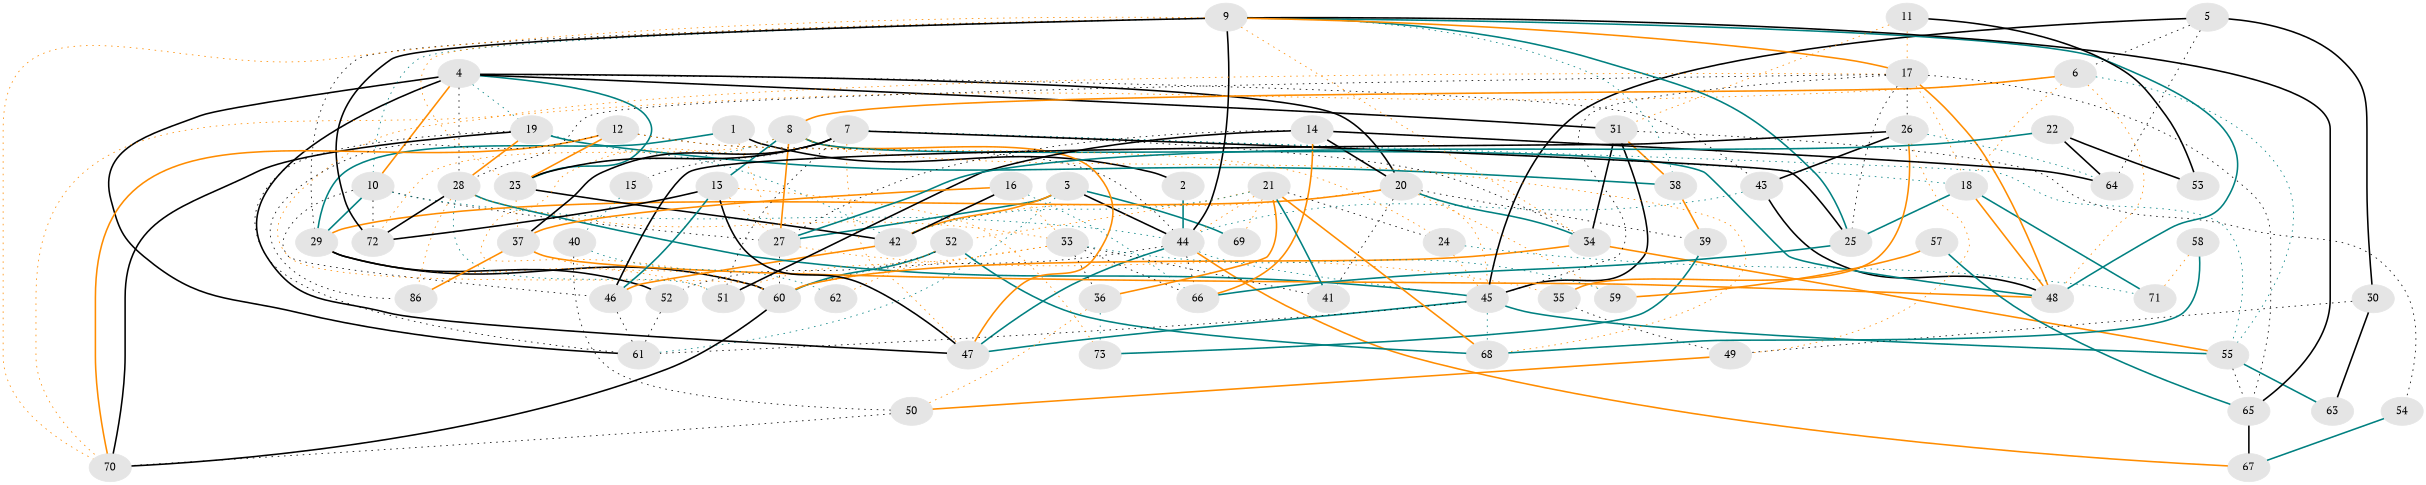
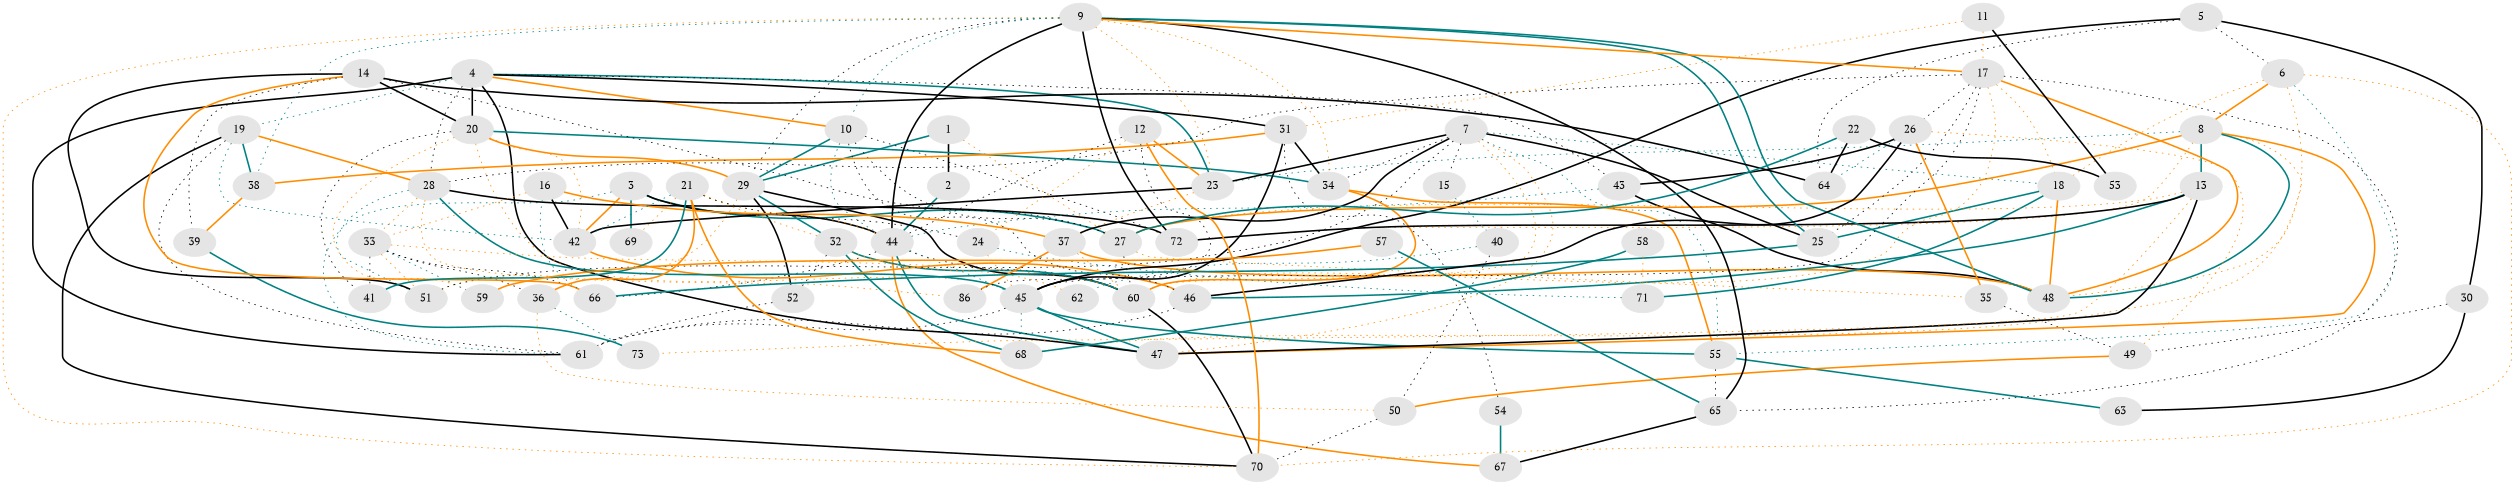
edge "20" -- "39": now "14" -- "39"
edge "29" -- "32": added
